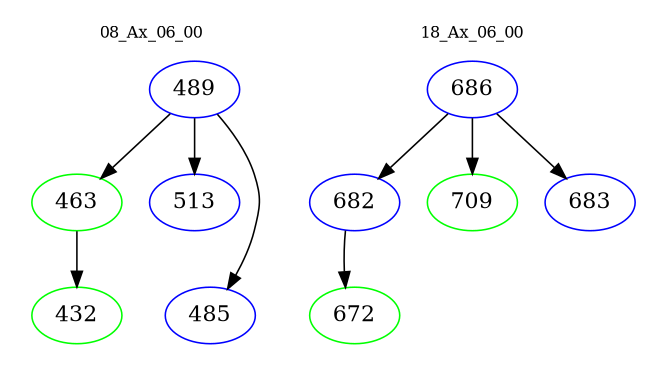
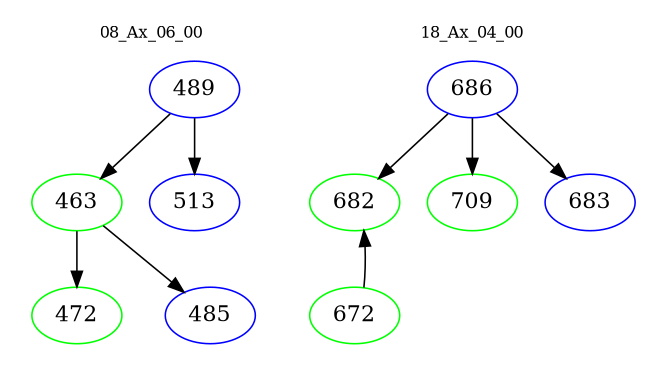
cluster "18_Ax_06_00": label "18_Ax_06_00" -> "18_Ax_04_00"
edge "489" -> "485": now "463" -> "485"
node "682": color blue -> green
edge "682" -> "672": reversed
node "432": label "432" -> "472"
